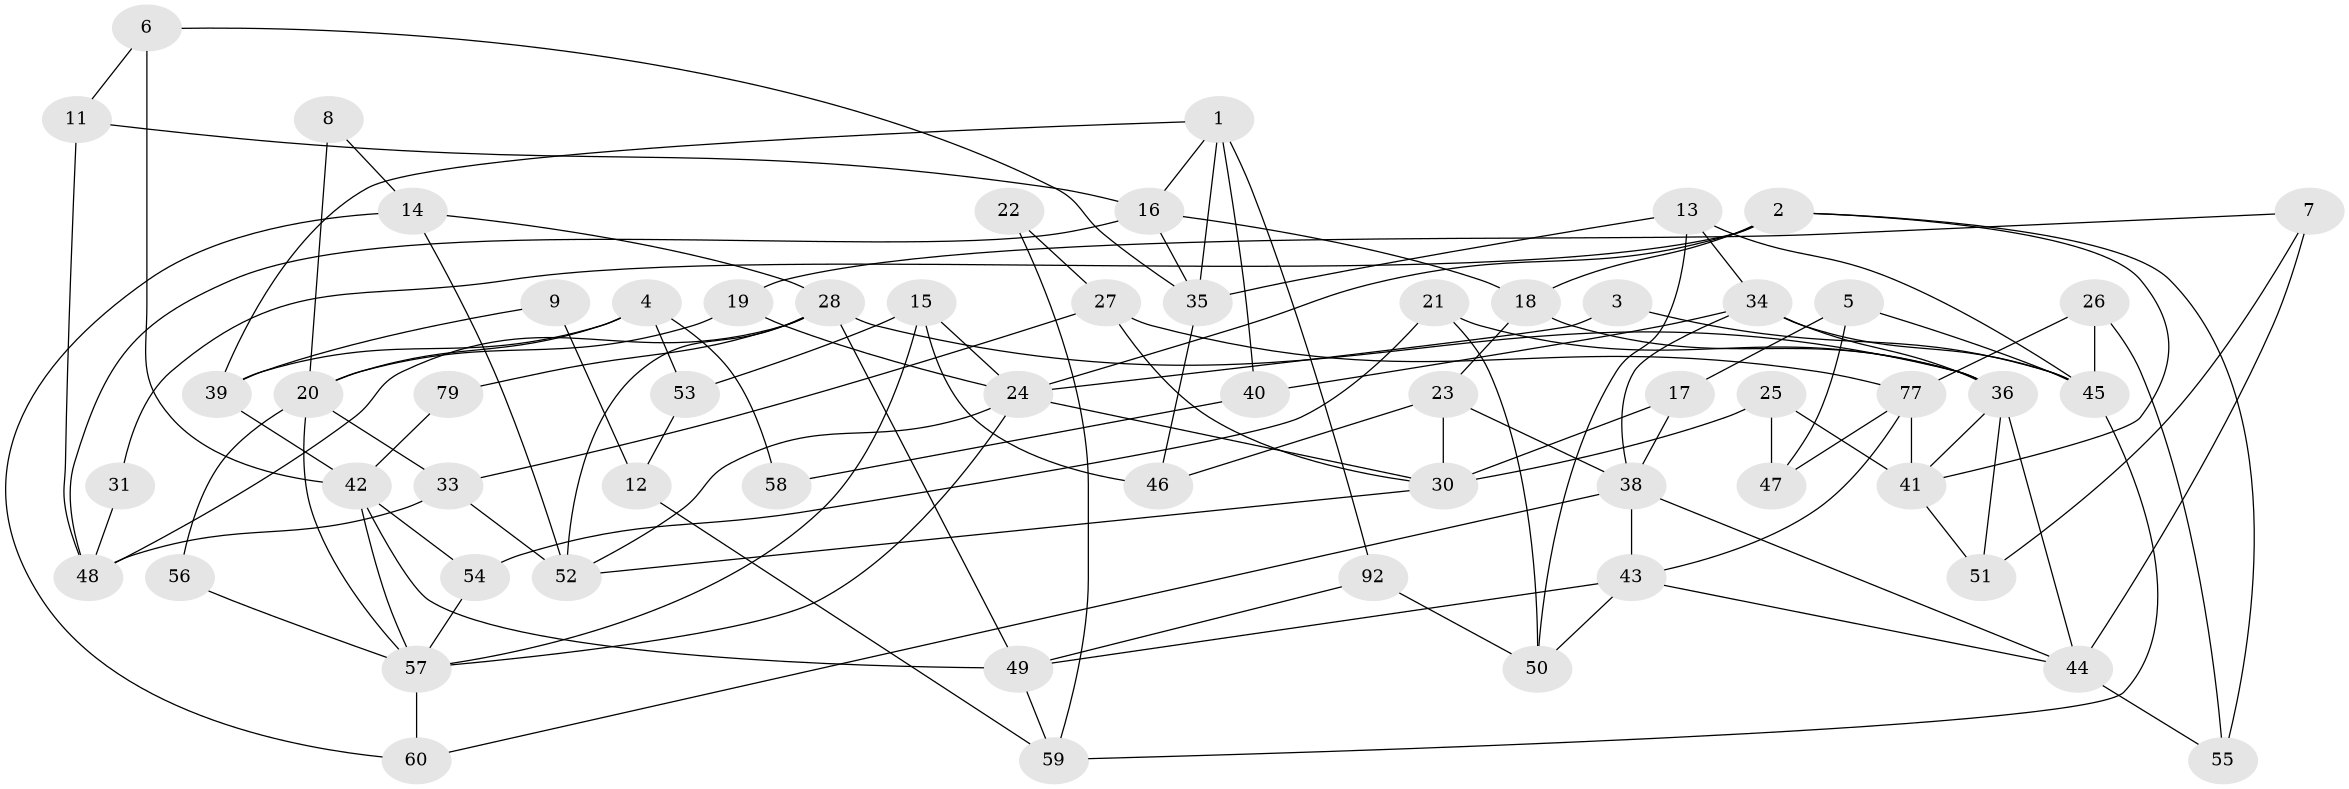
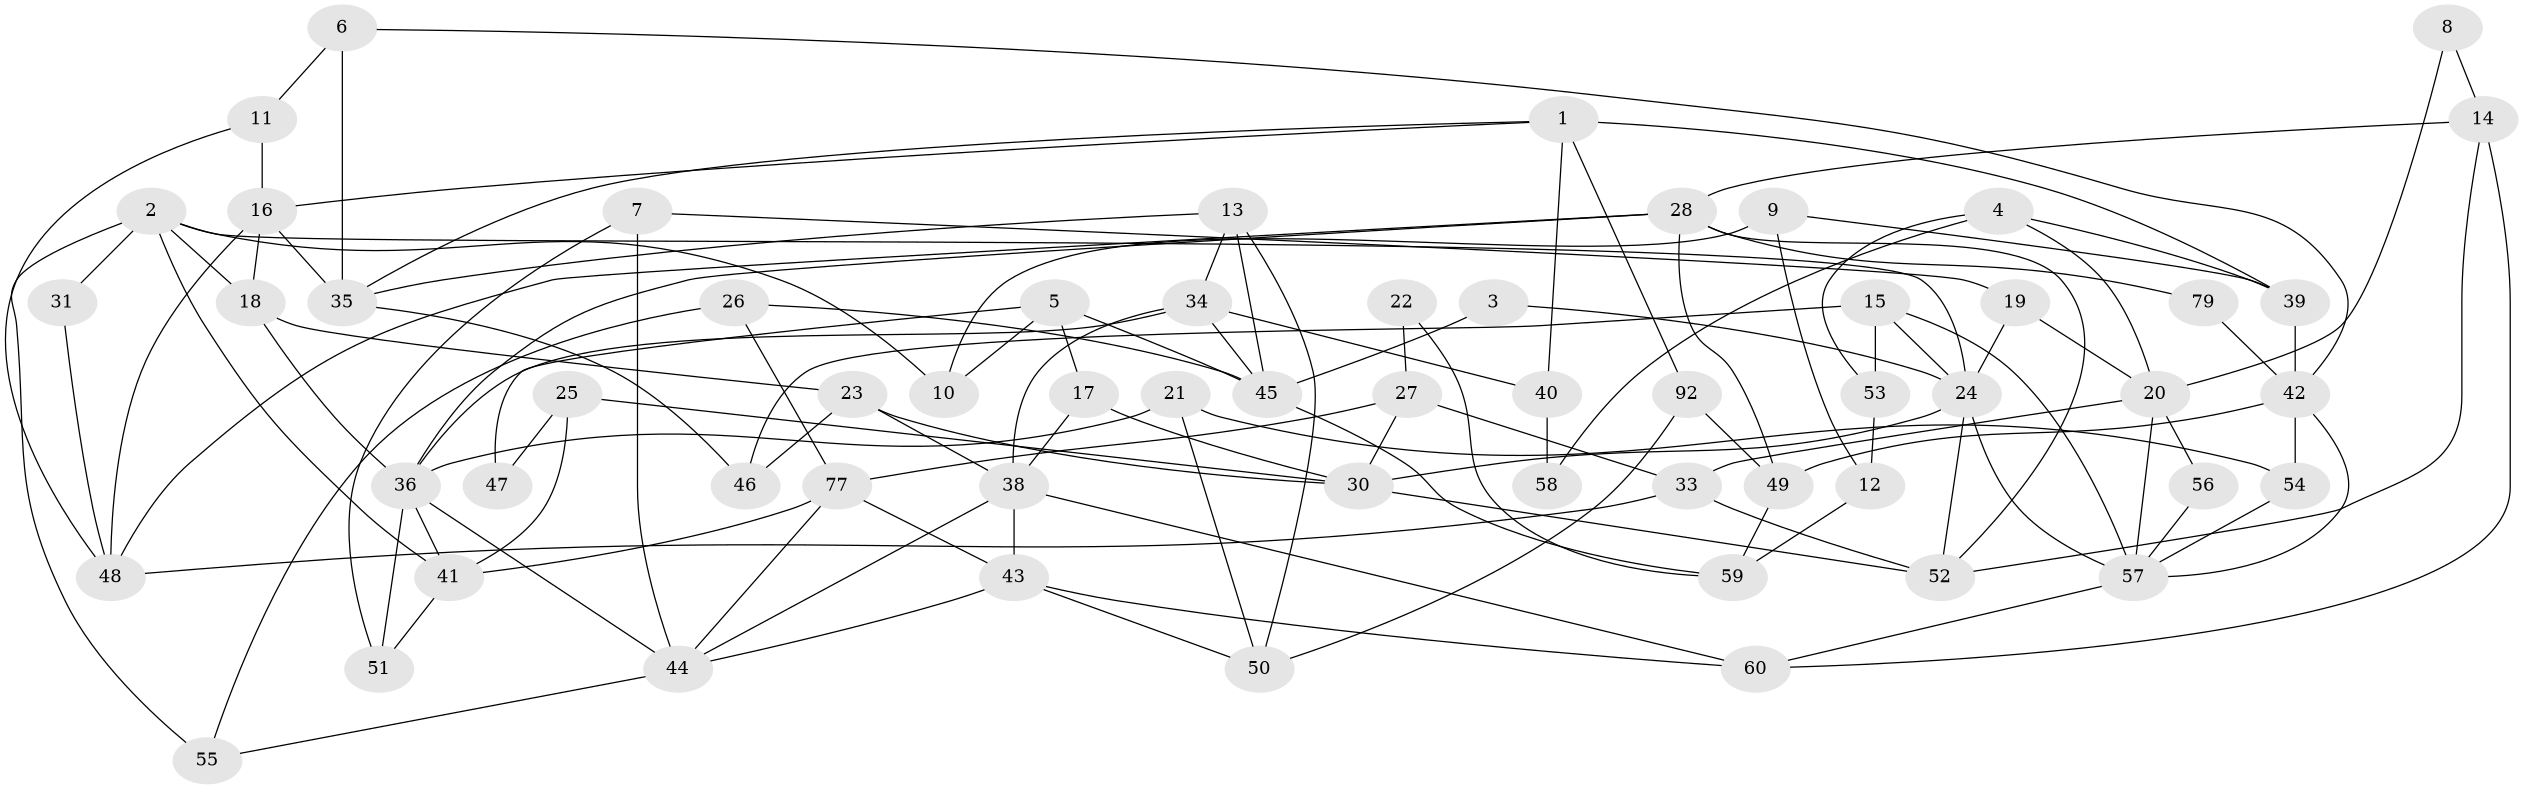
node "10": added
edge "77" -- "47": now "77" -- "44"
edge "43" -- "49": now "43" -- "60"
